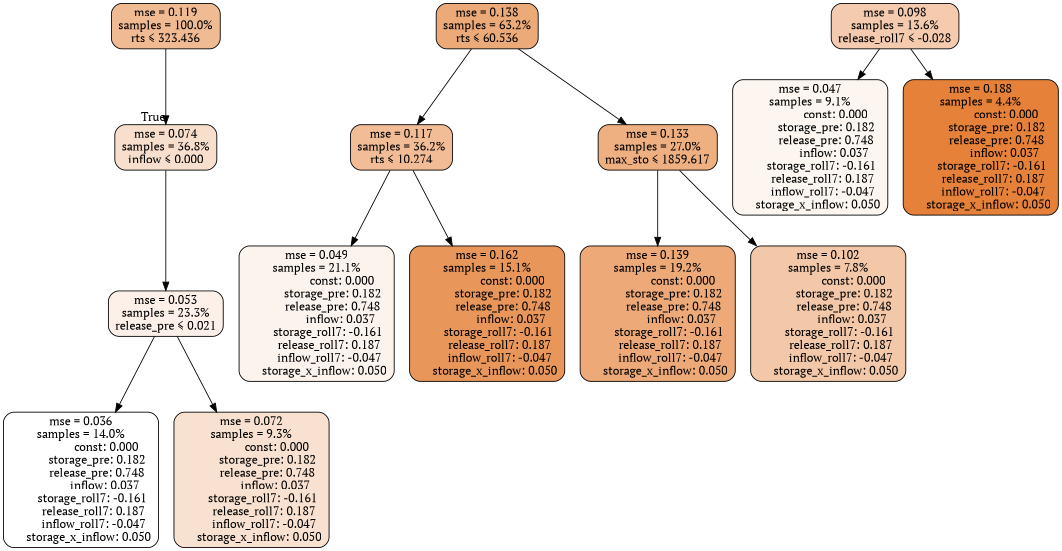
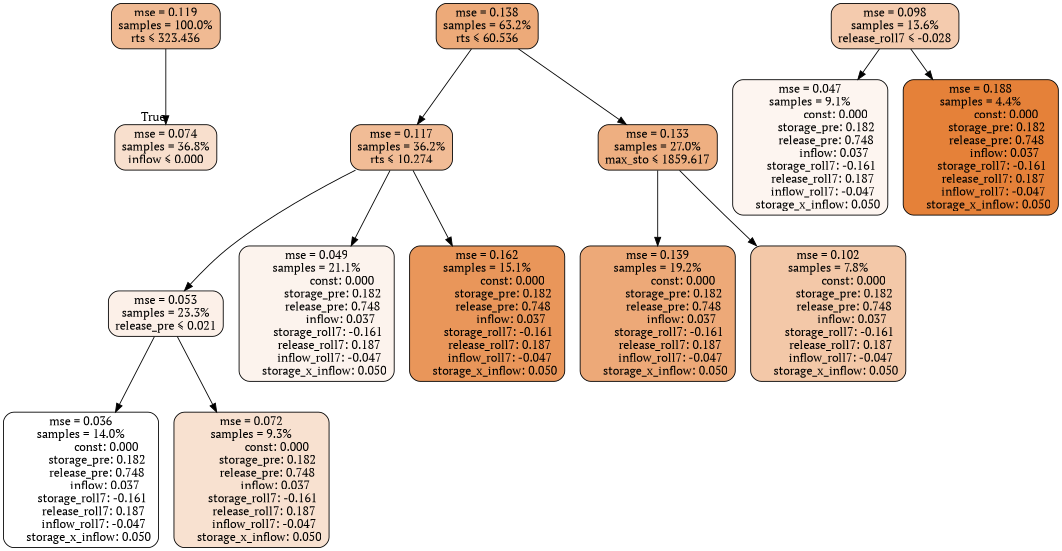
edge "mse = 0.074 samples = 36.8% inflow ≤ 0.000" -> "mse = 0.053 samples = 23.3% release_pre ≤ 0.021": now "mse = 0.117 samples = 36.2% rts ≤ 10.274" -> "mse = 0.053 samples = 23.3% release_pre ≤ 0.021"
